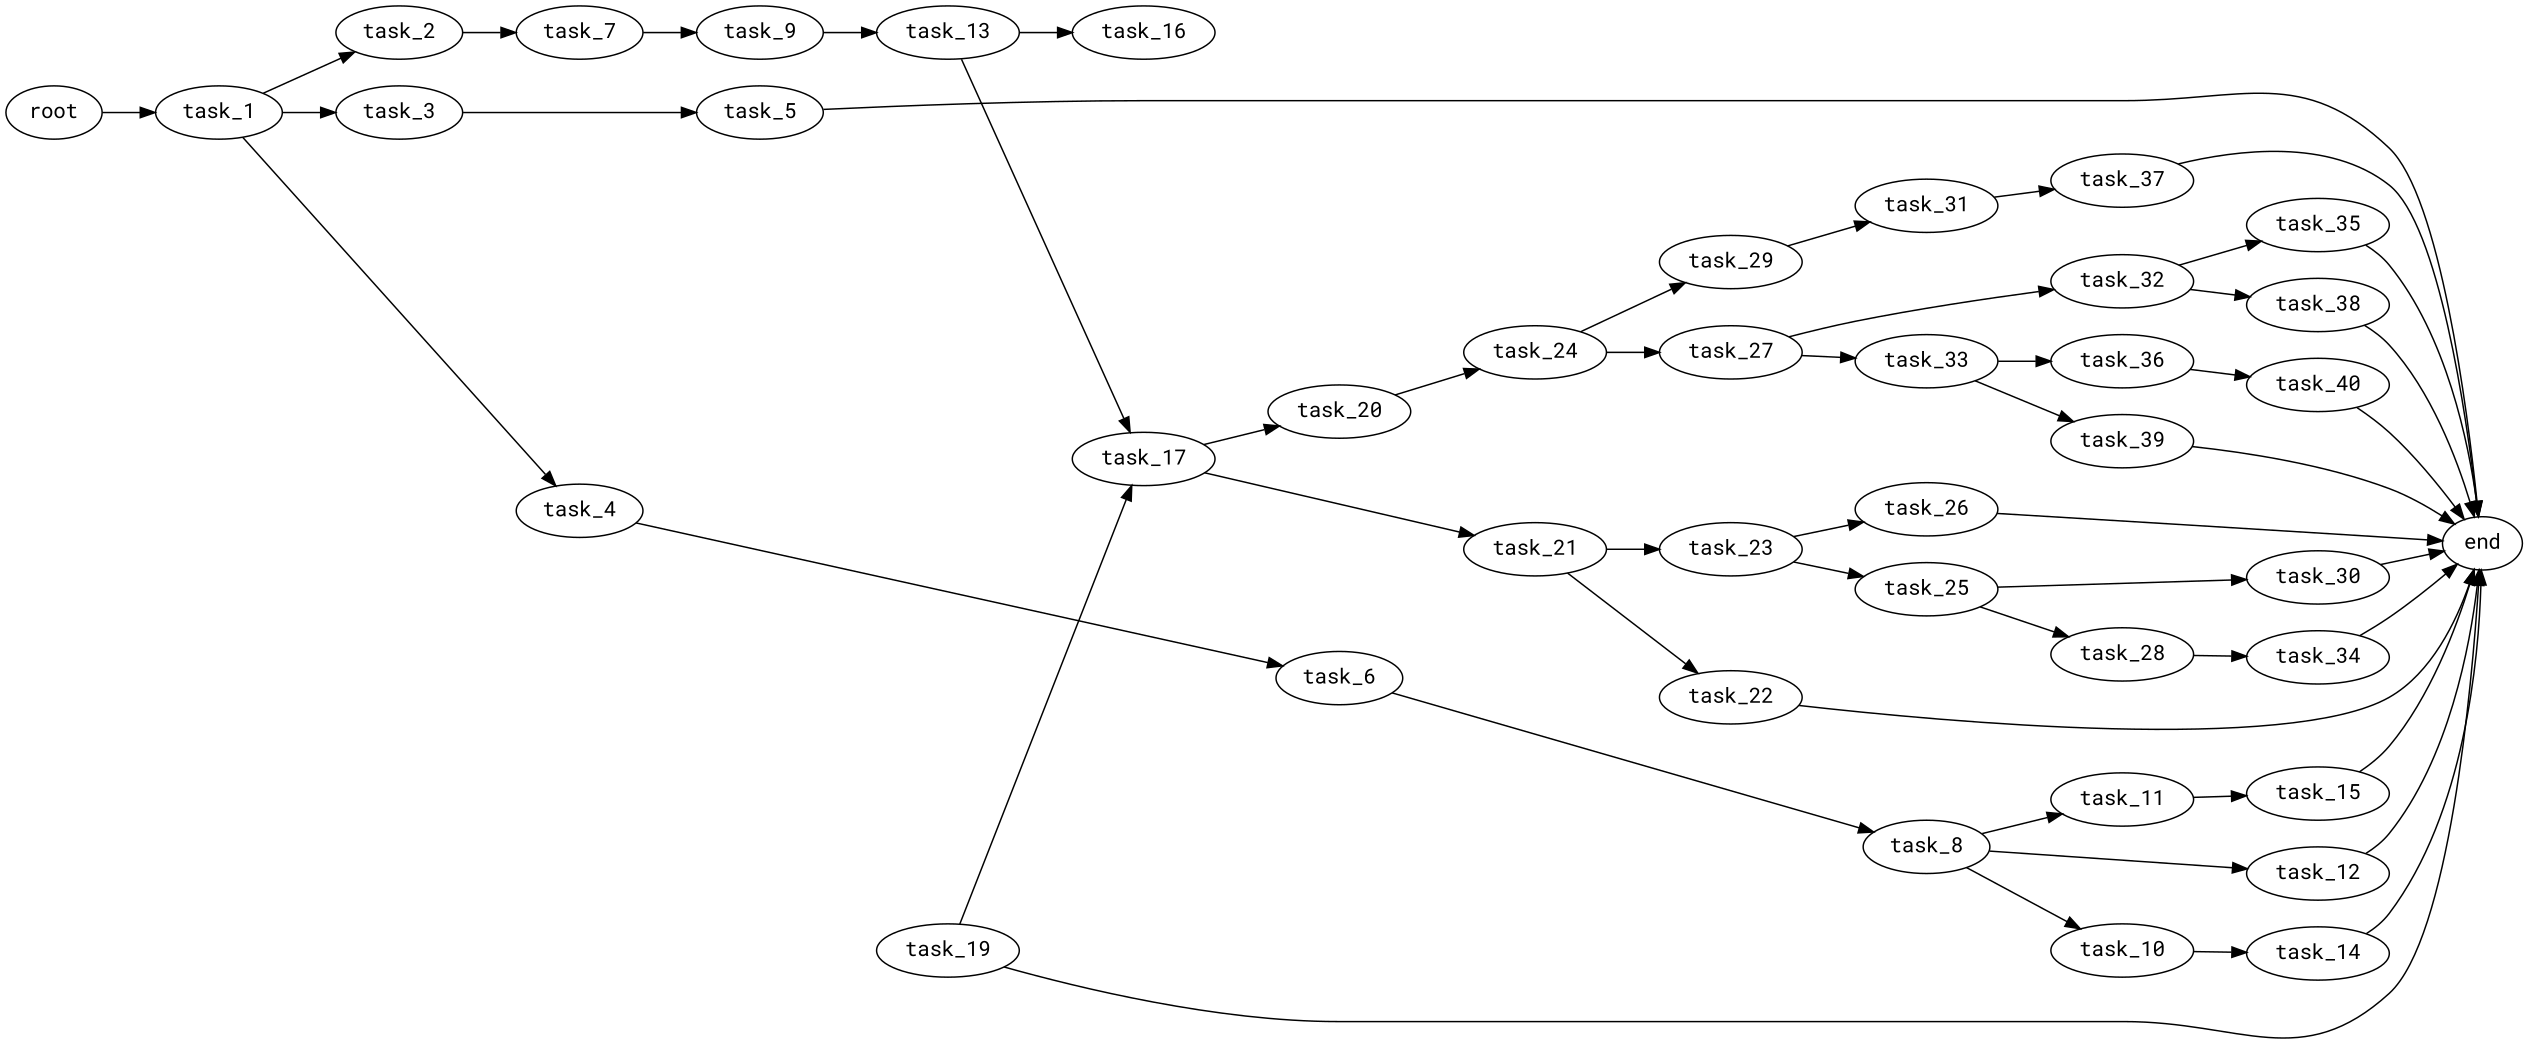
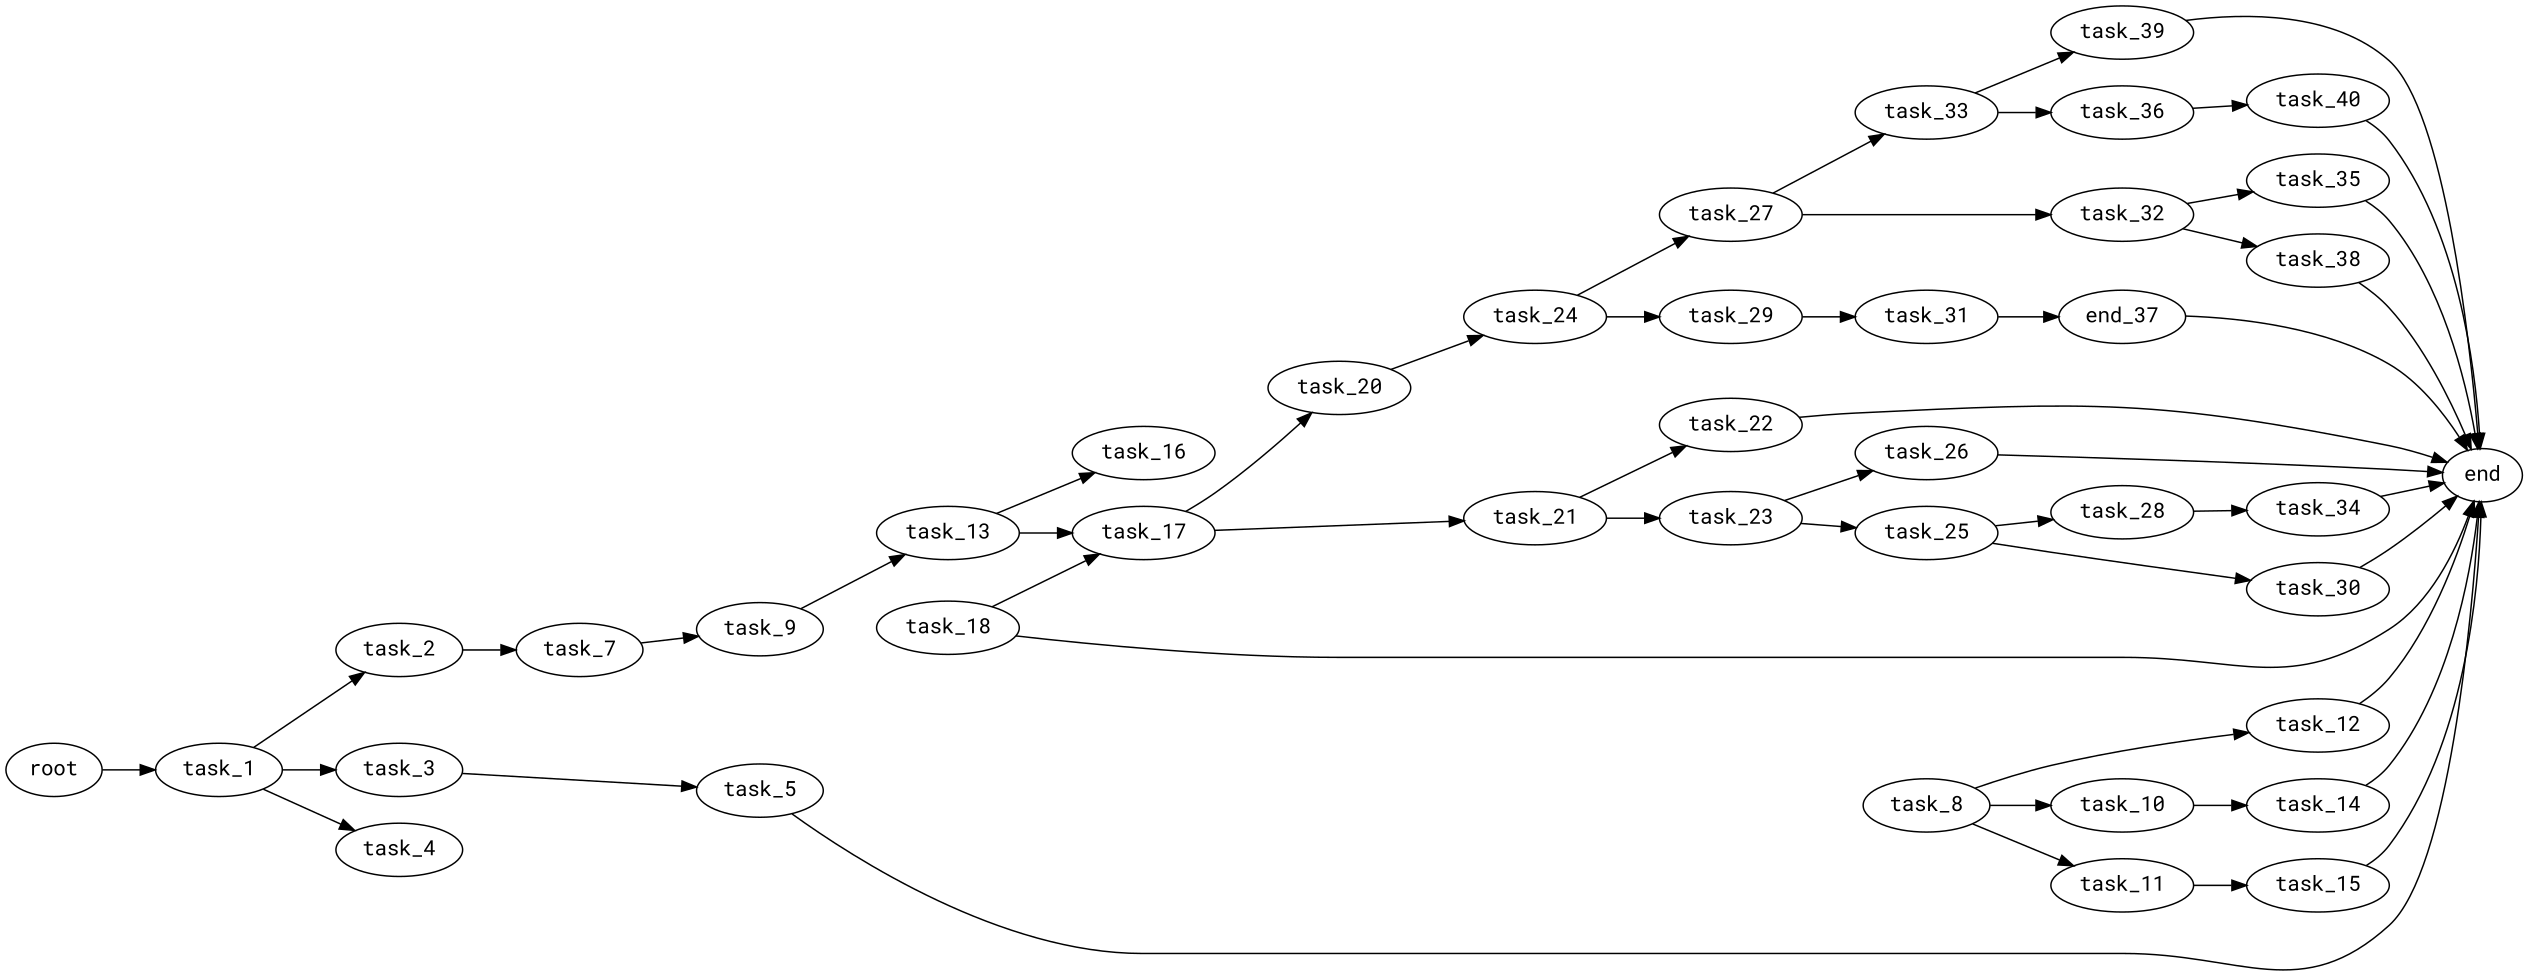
node "task_37": label "task_37" -> "end_37"
node "task_6": removed
node "task_19": label "task_19" -> "task_18"
